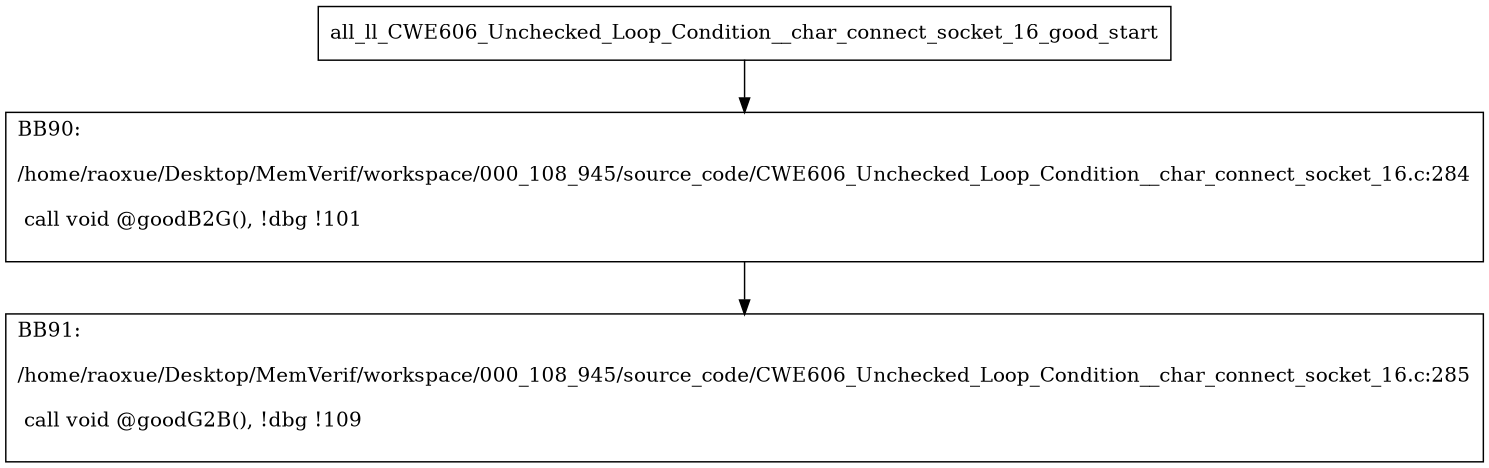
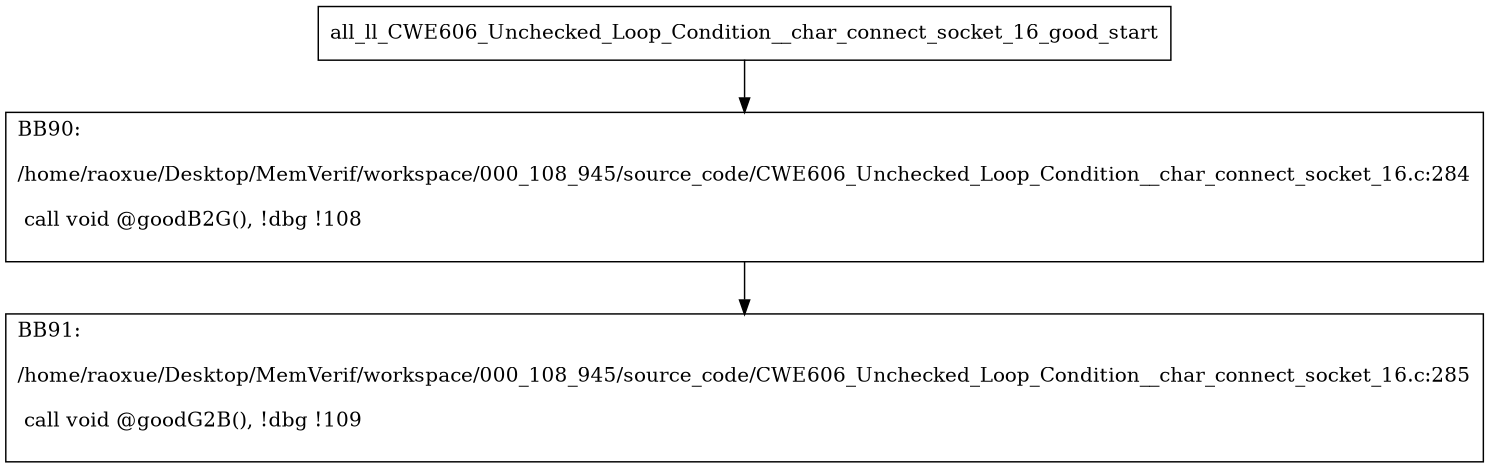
node "BB90:": text "call void @goodB2G(), !dbg !101" -> "call void @goodB2G(), !dbg !108"
